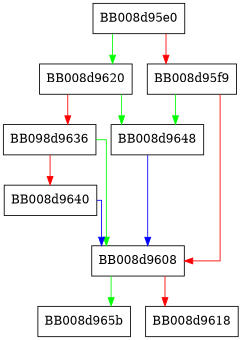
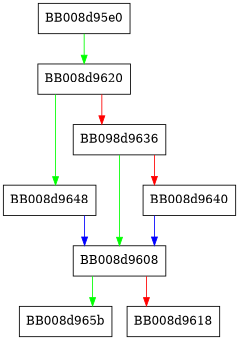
node "BB008d95f9": removed
